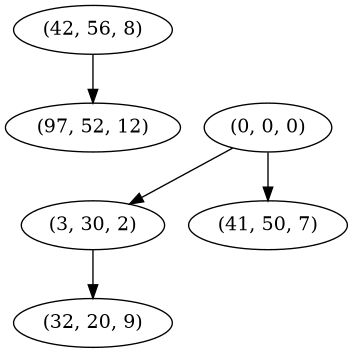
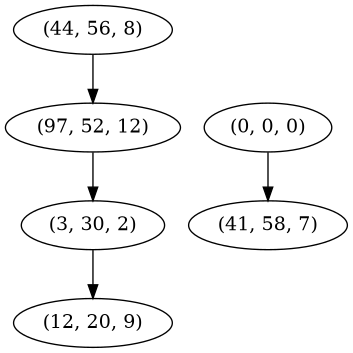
node "(42, 56, 8)": label "(42, 56, 8)" -> "(44, 56, 8)"
edge "(0, 0, 0)" -> "(3, 30, 2)": now "(97, 52, 12)" -> "(3, 30, 2)"
node "(41, 50, 7)": label "(41, 50, 7)" -> "(41, 58, 7)"
node "(32, 20, 9)": label "(32, 20, 9)" -> "(12, 20, 9)"
